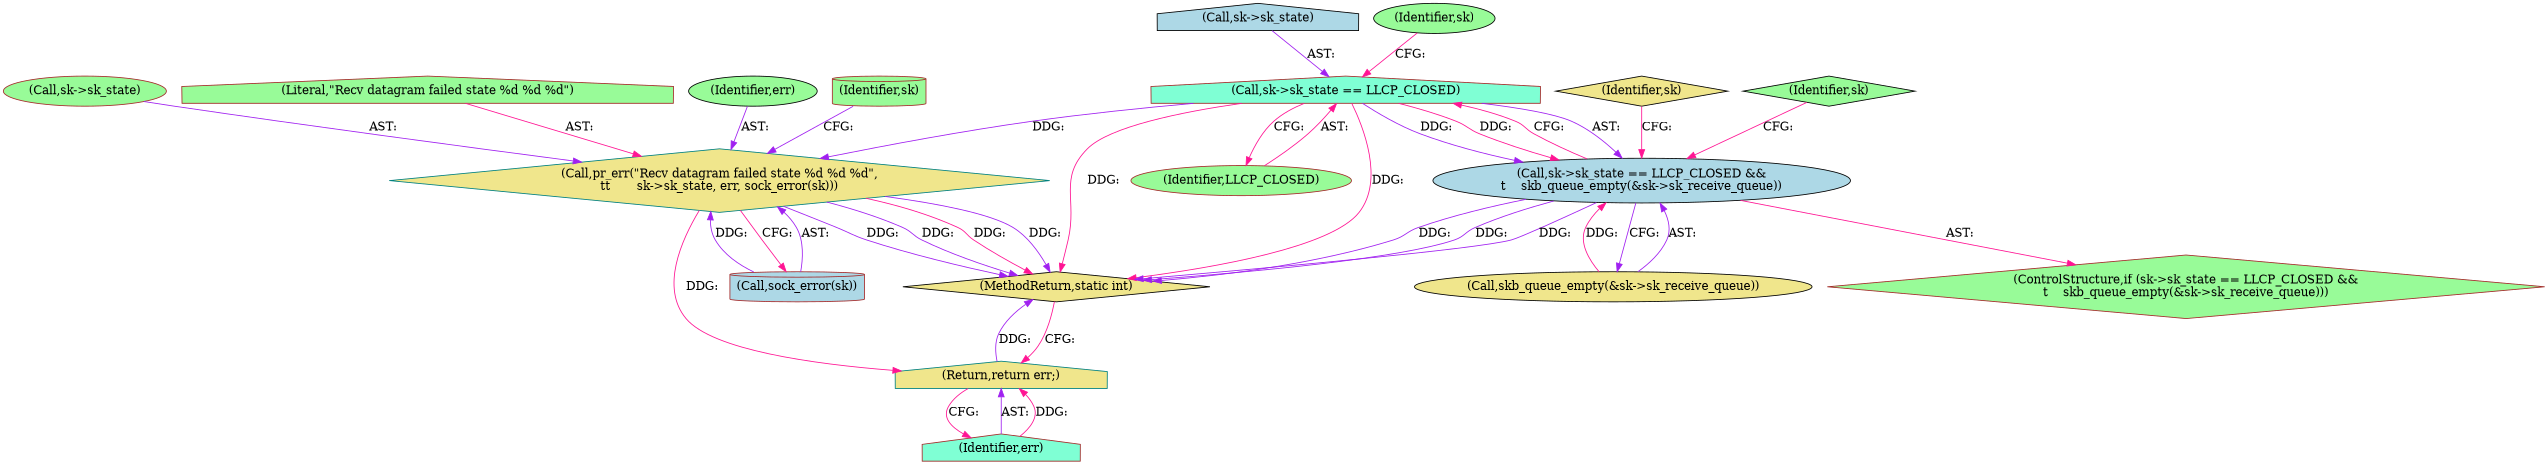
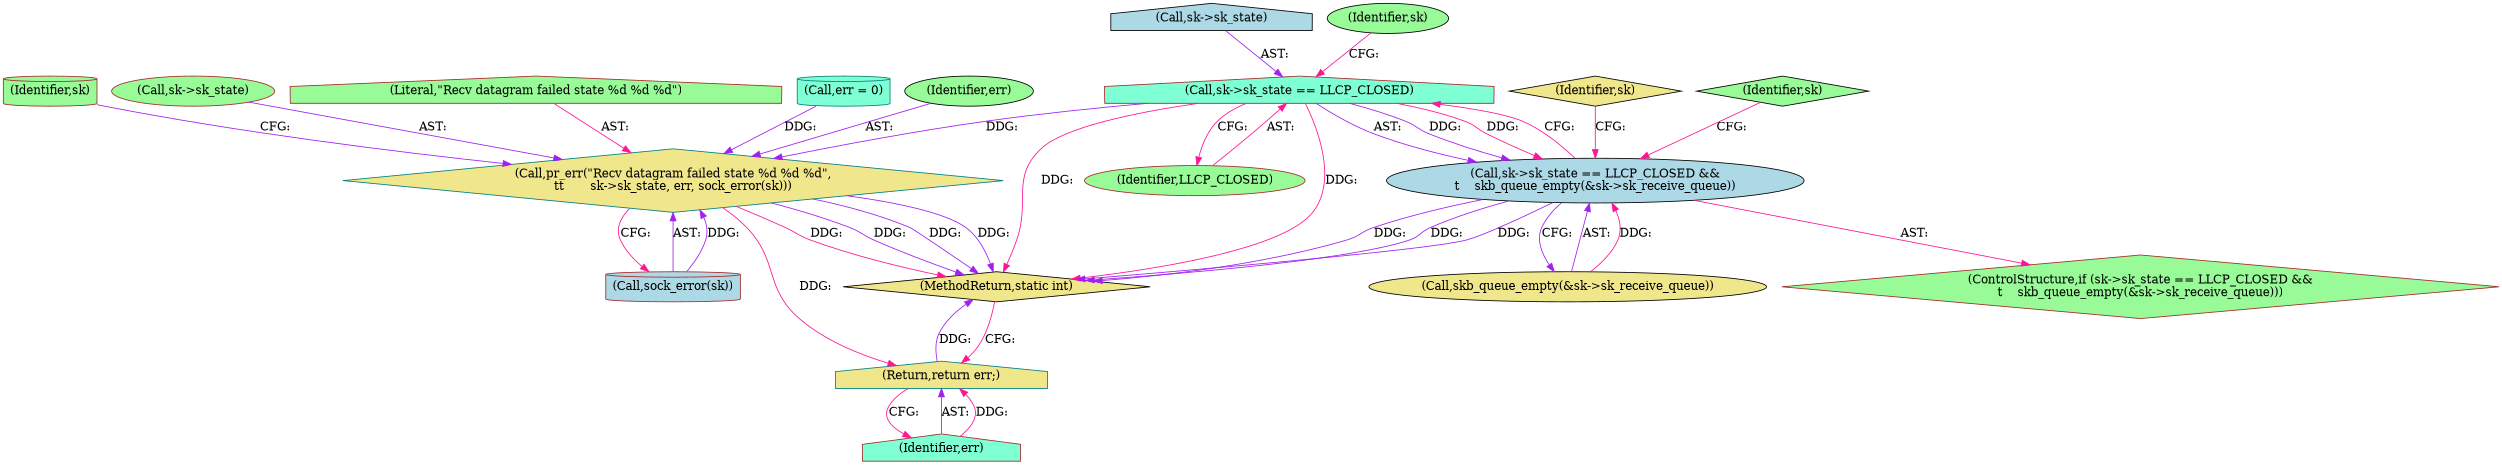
node "(Call,err = 0)": added
